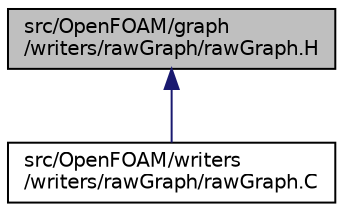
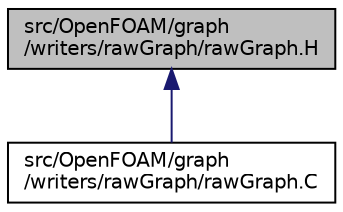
node "src/OpenFOAM/writers /writers/rawGraph/rawGraph.C": label "src/OpenFOAM/writers /writers/rawGraph/rawGraph.C" -> "src/OpenFOAM/graph /writers/rawGraph/rawGraph.C"
